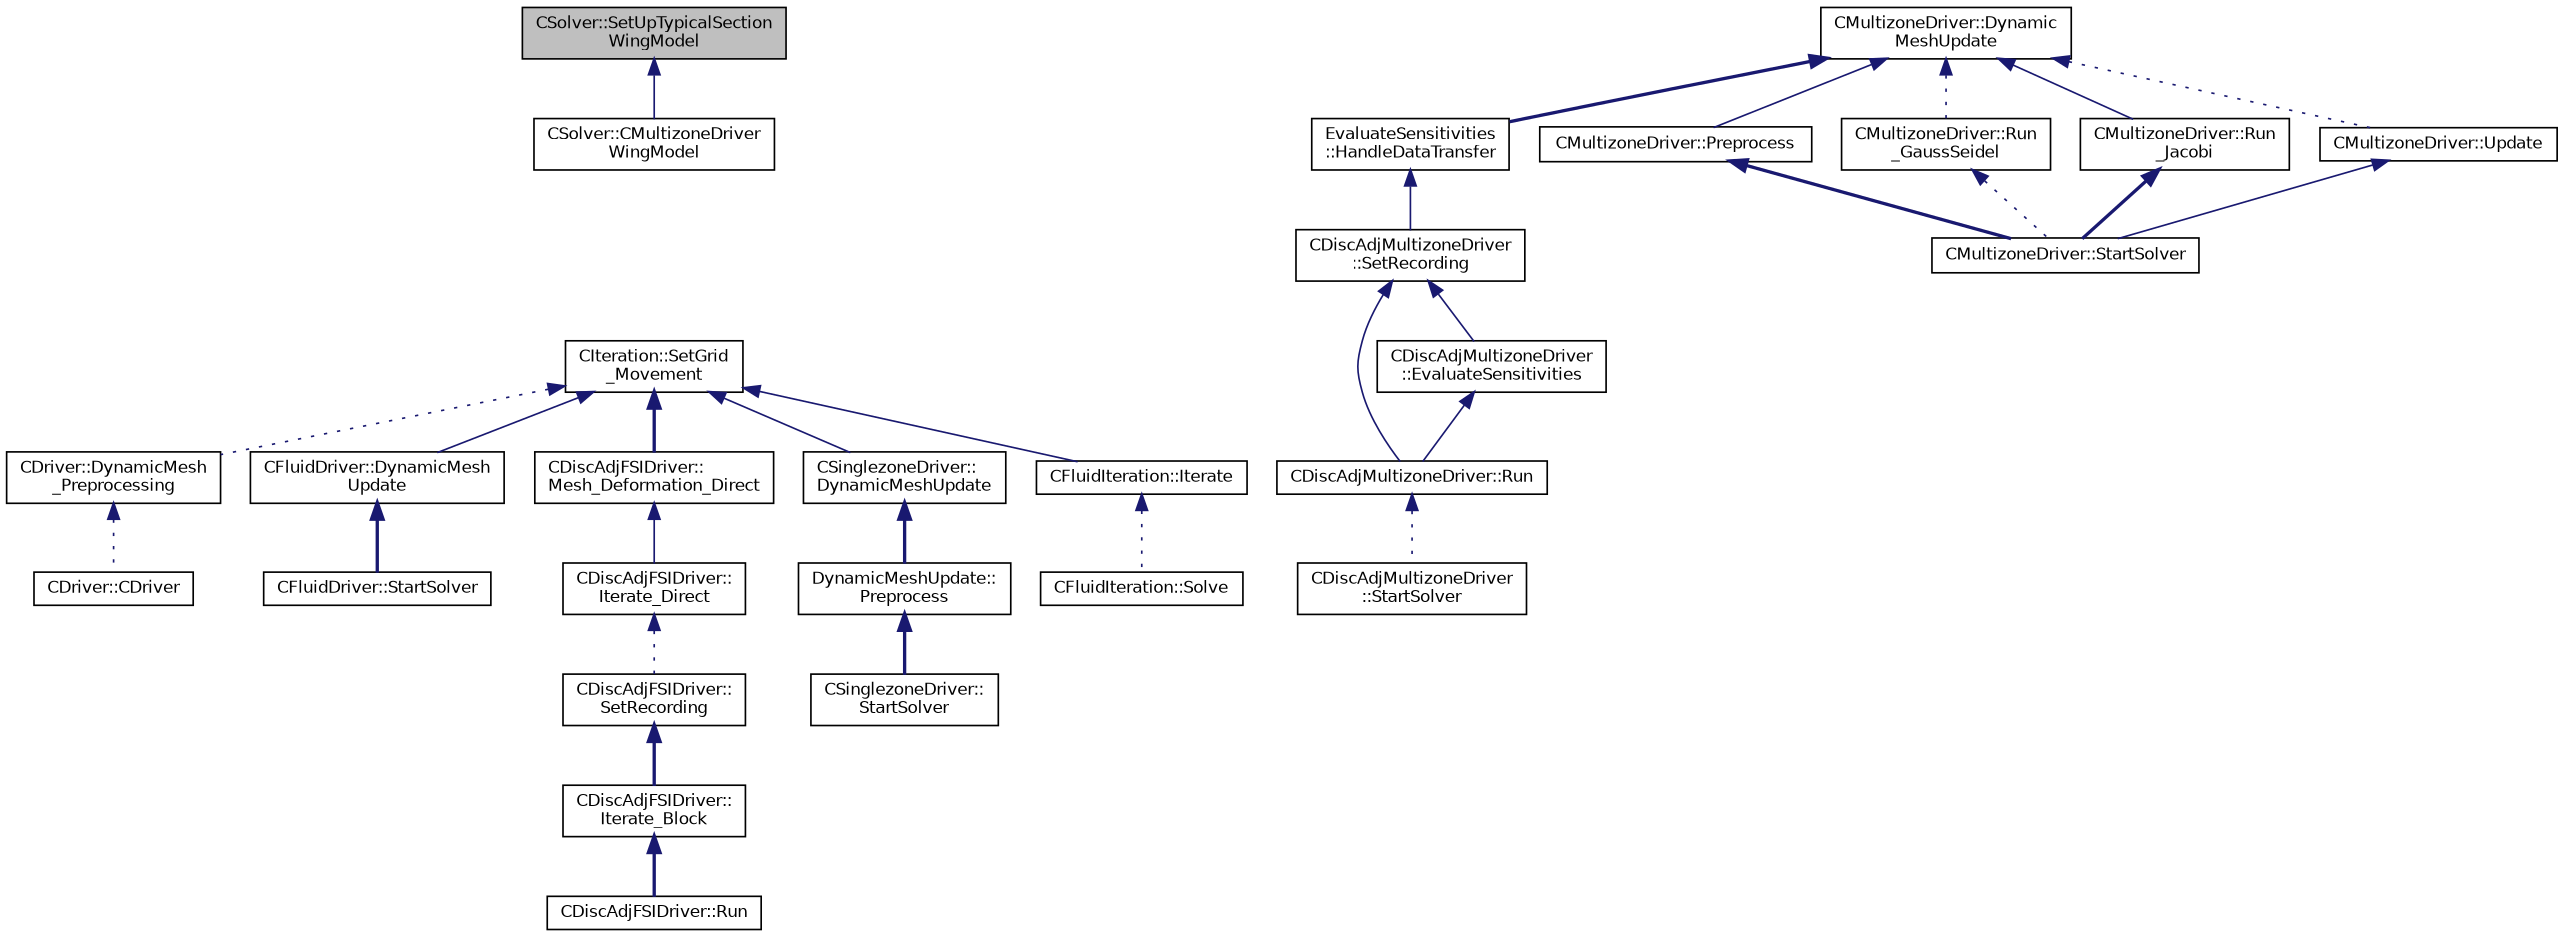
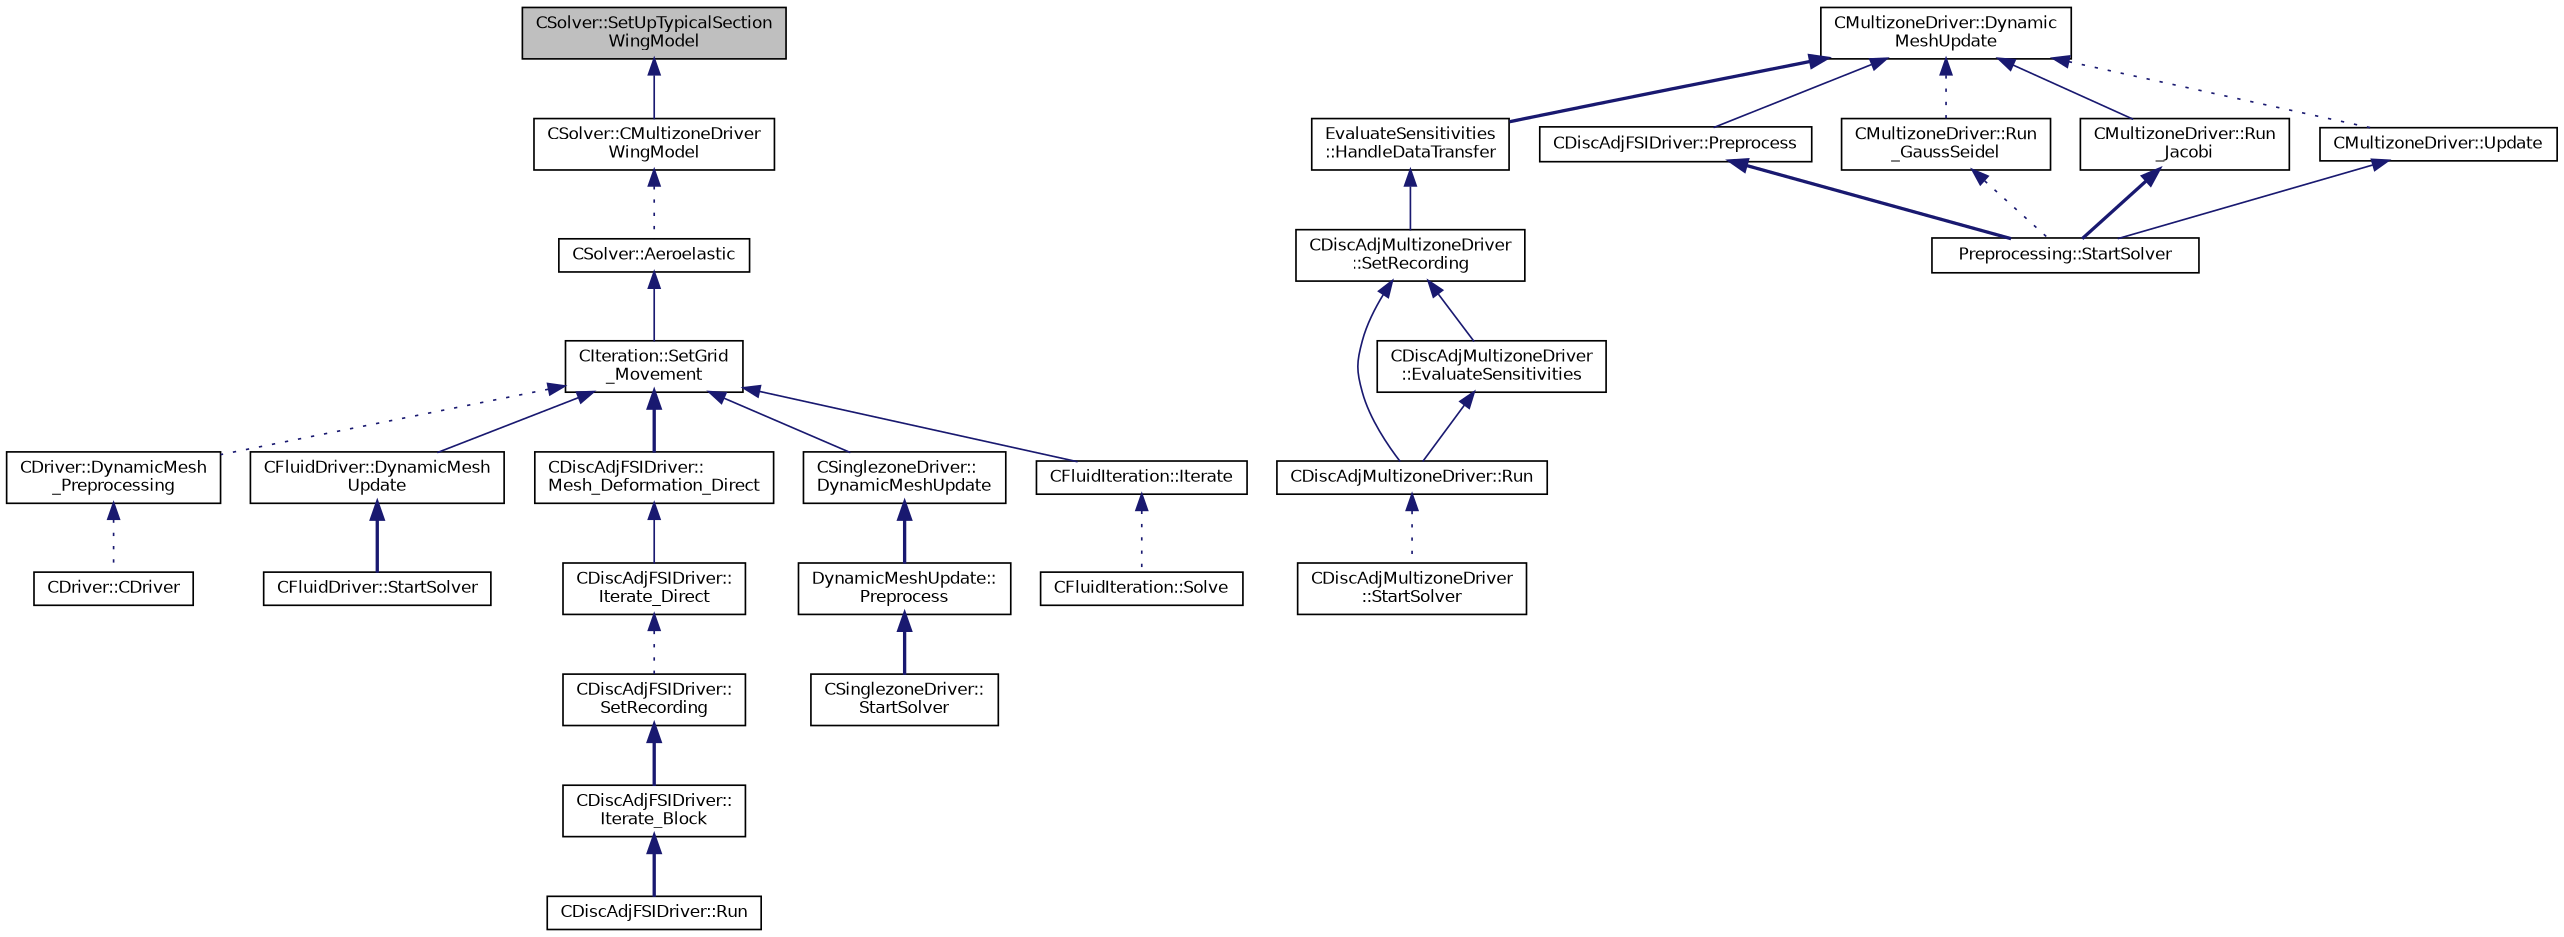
node "CMultizoneDriver::Preprocess": label "CMultizoneDriver::Preprocess" -> "CDiscAdjFSIDriver::Preprocess"
node "CSolver::Aeroelastic": added
node "CMultizoneDriver::StartSolver": label "CMultizoneDriver::StartSolver" -> "Preprocessing::StartSolver"
